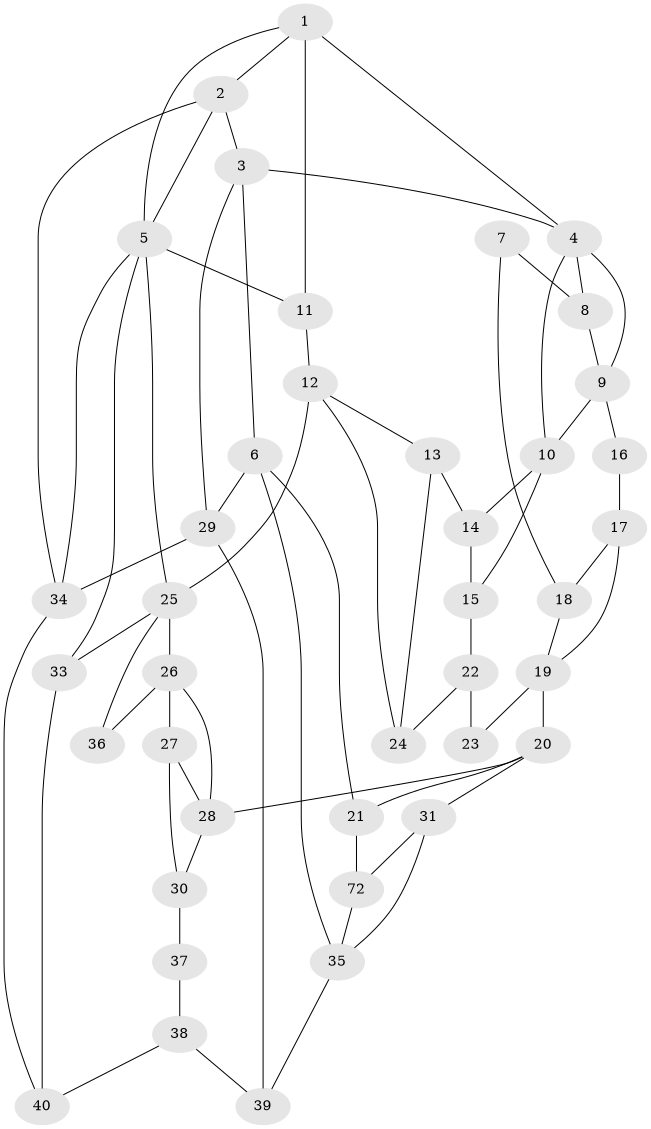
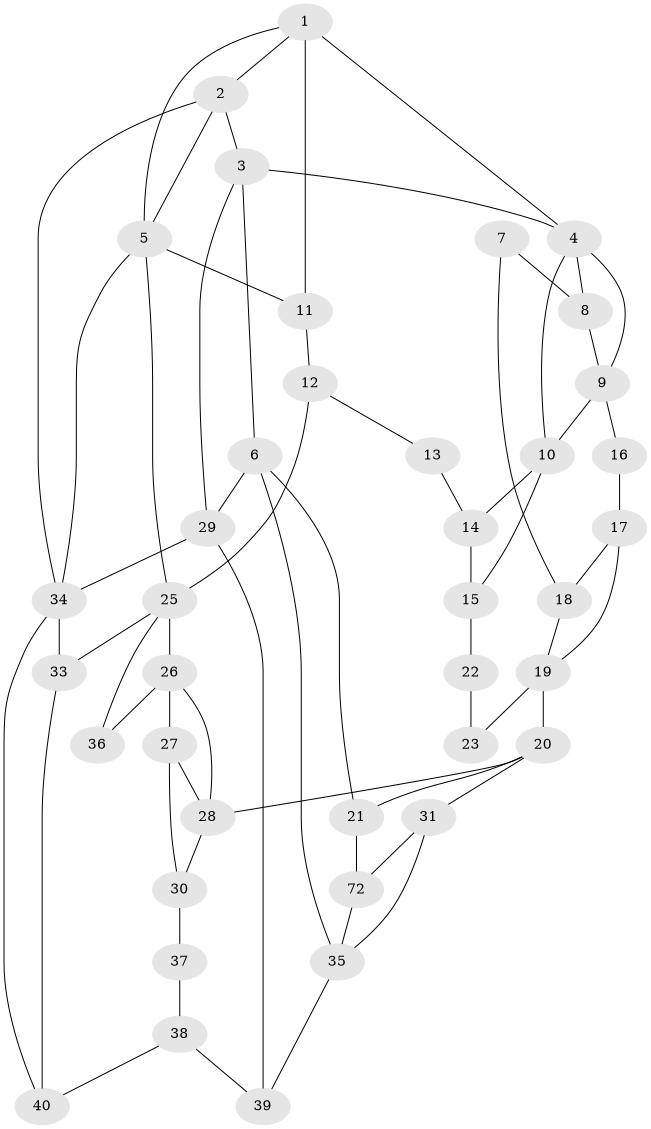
edge "5" -- "33": now "34" -- "33"
node "24": removed
